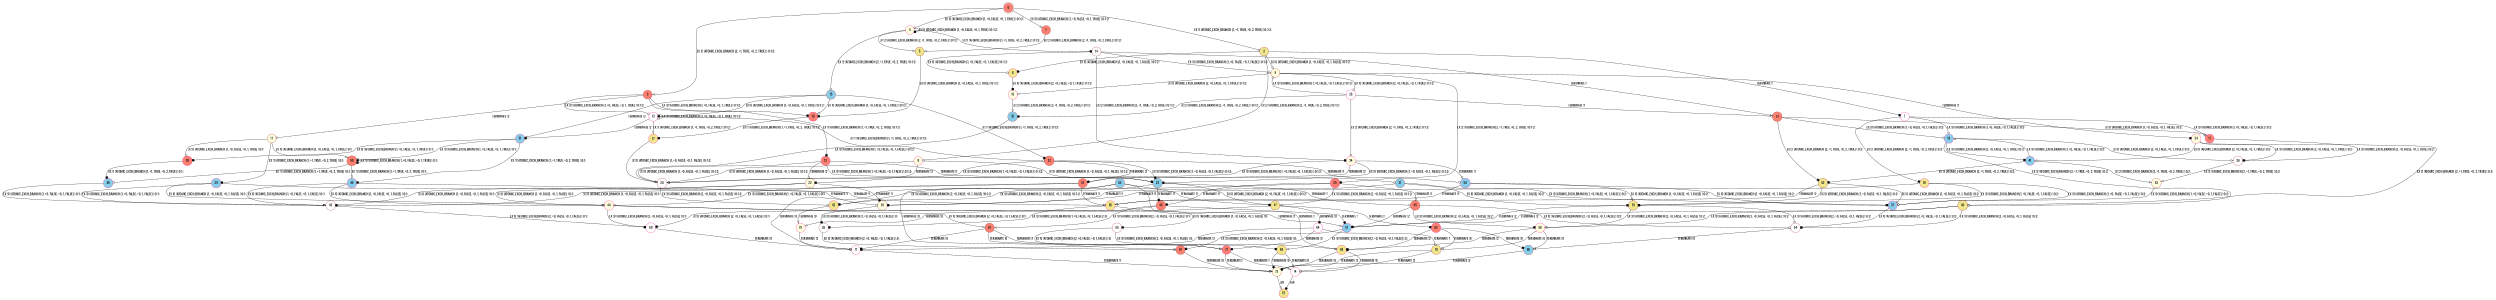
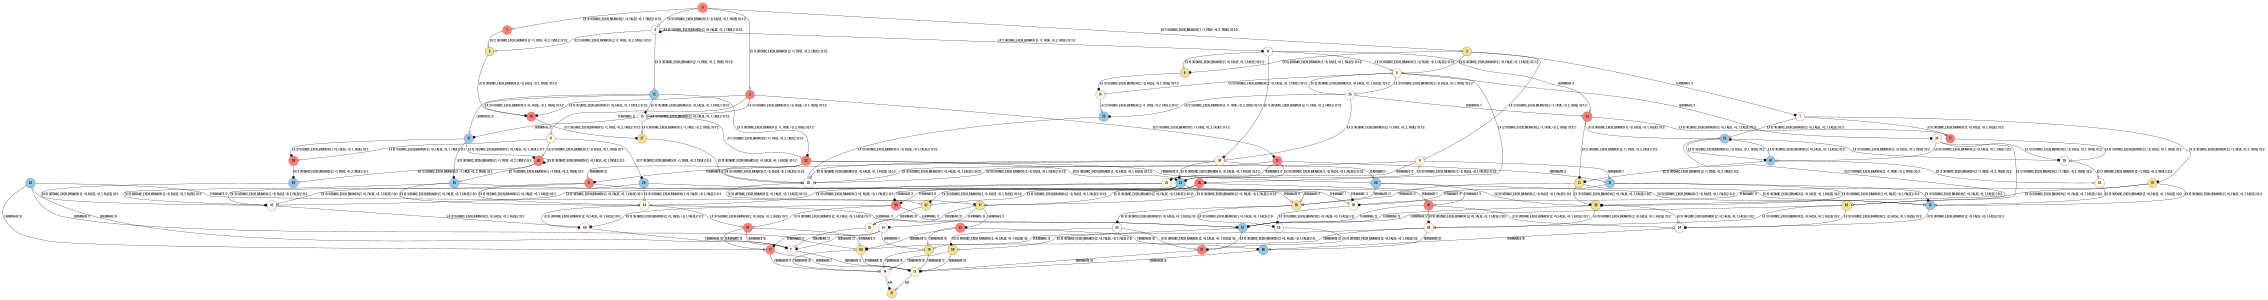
edge "41" -> "19": arrowhead onormal -> box
edge "8" -> "21": added, label "TERMINATE !1"
